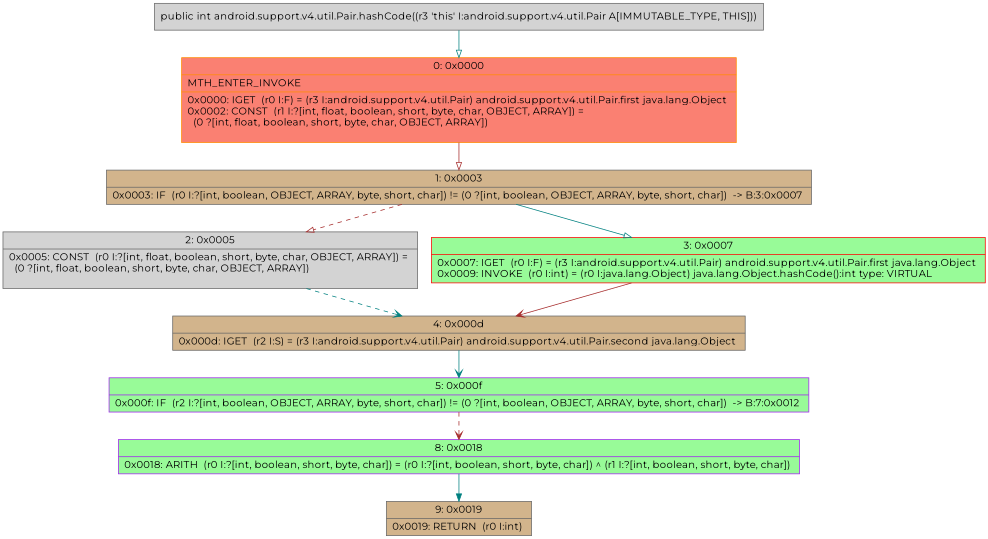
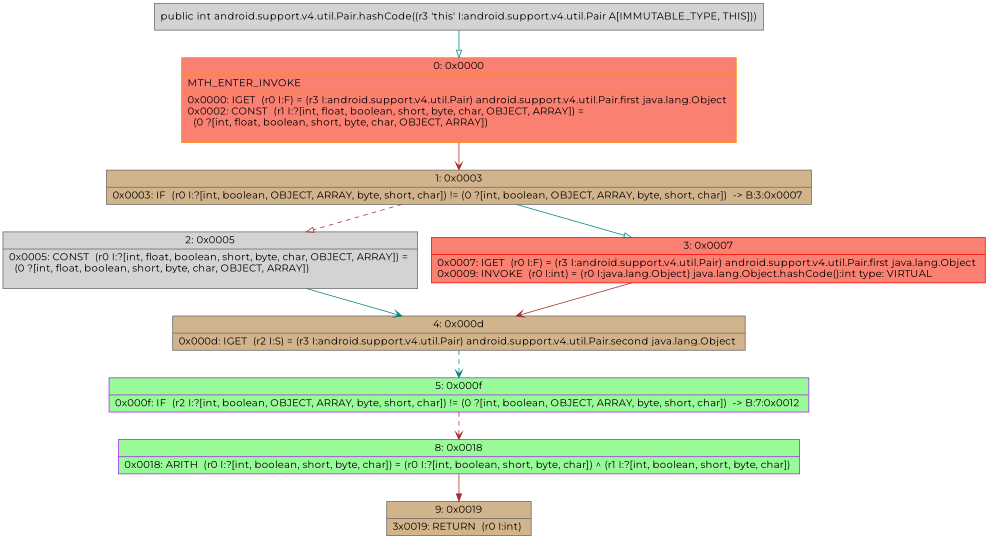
edge "0: 0x0000" -> "1: 0x0003": arrowhead onormal -> vee
node "3: 0x0007": fillcolor palegreen -> salmon
edge "2: 0x0005" -> "4: 0x000d": style dashed -> solid
edge "4: 0x000d" -> "5: 0x000f": style solid -> dashed
edge "8: 0x0018" -> "9: 0x0019": color teal -> brown
node "9: 0x0019": text "0x0019: RETURN  (r0 I:int)" -> "3x0019: RETURN  (r0 I:int)"
